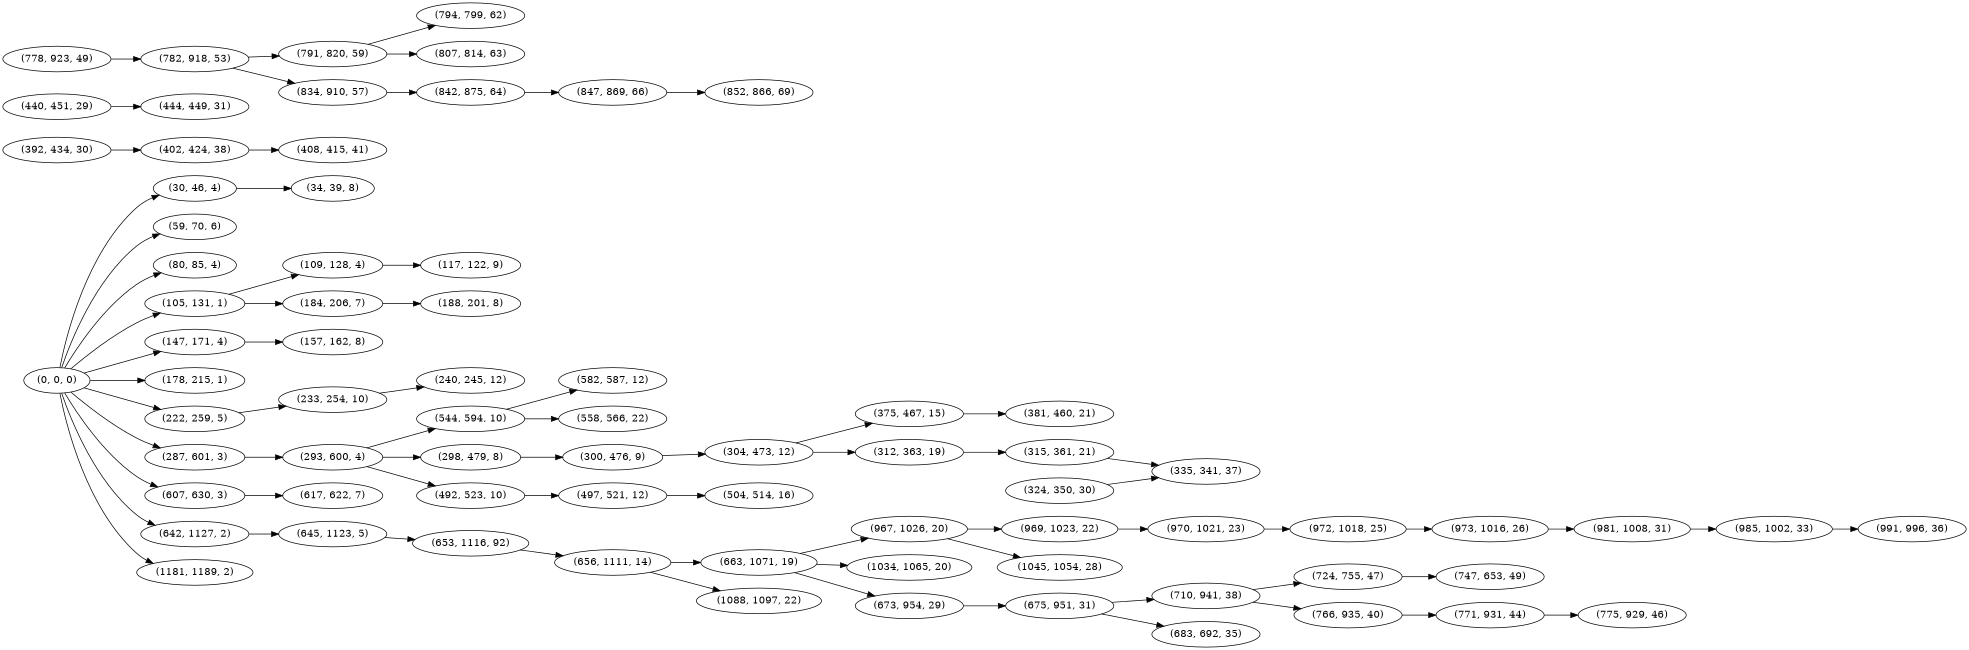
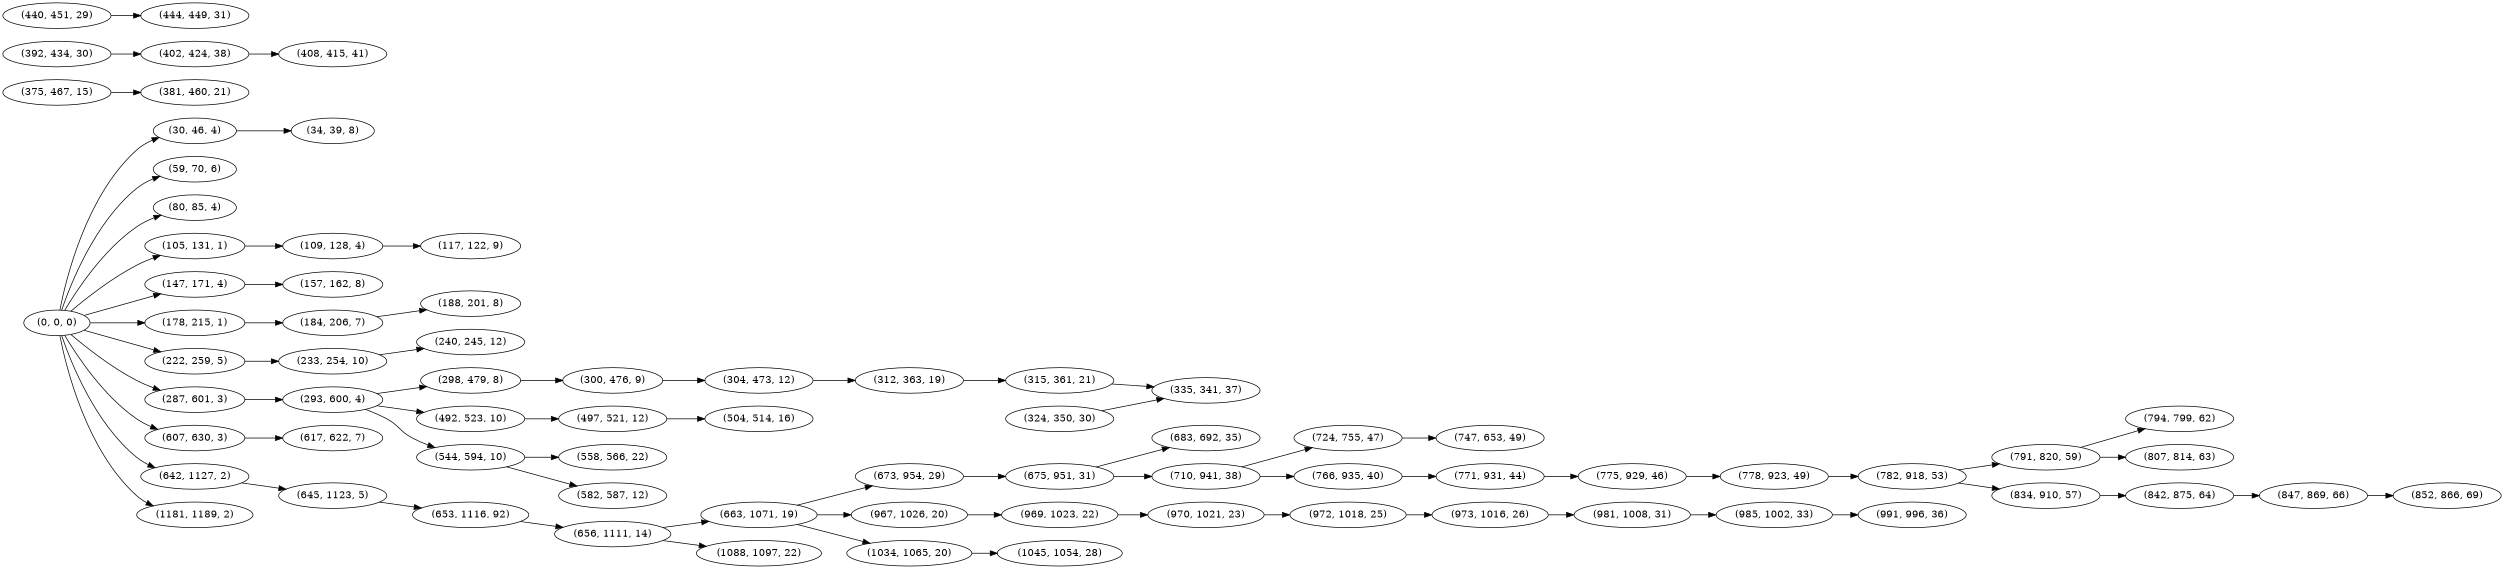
edge "(105, 131, 1)" -> "(184, 206, 7)": now "(178, 215, 1)" -> "(184, 206, 7)"
edge "(304, 473, 12)" -> "(375, 467, 15)": removed
edge "(775, 929, 46)" -> "(778, 923, 49)": added
edge "(967, 1026, 20)" -> "(1045, 1054, 28)": now "(1034, 1065, 20)" -> "(1045, 1054, 28)"
